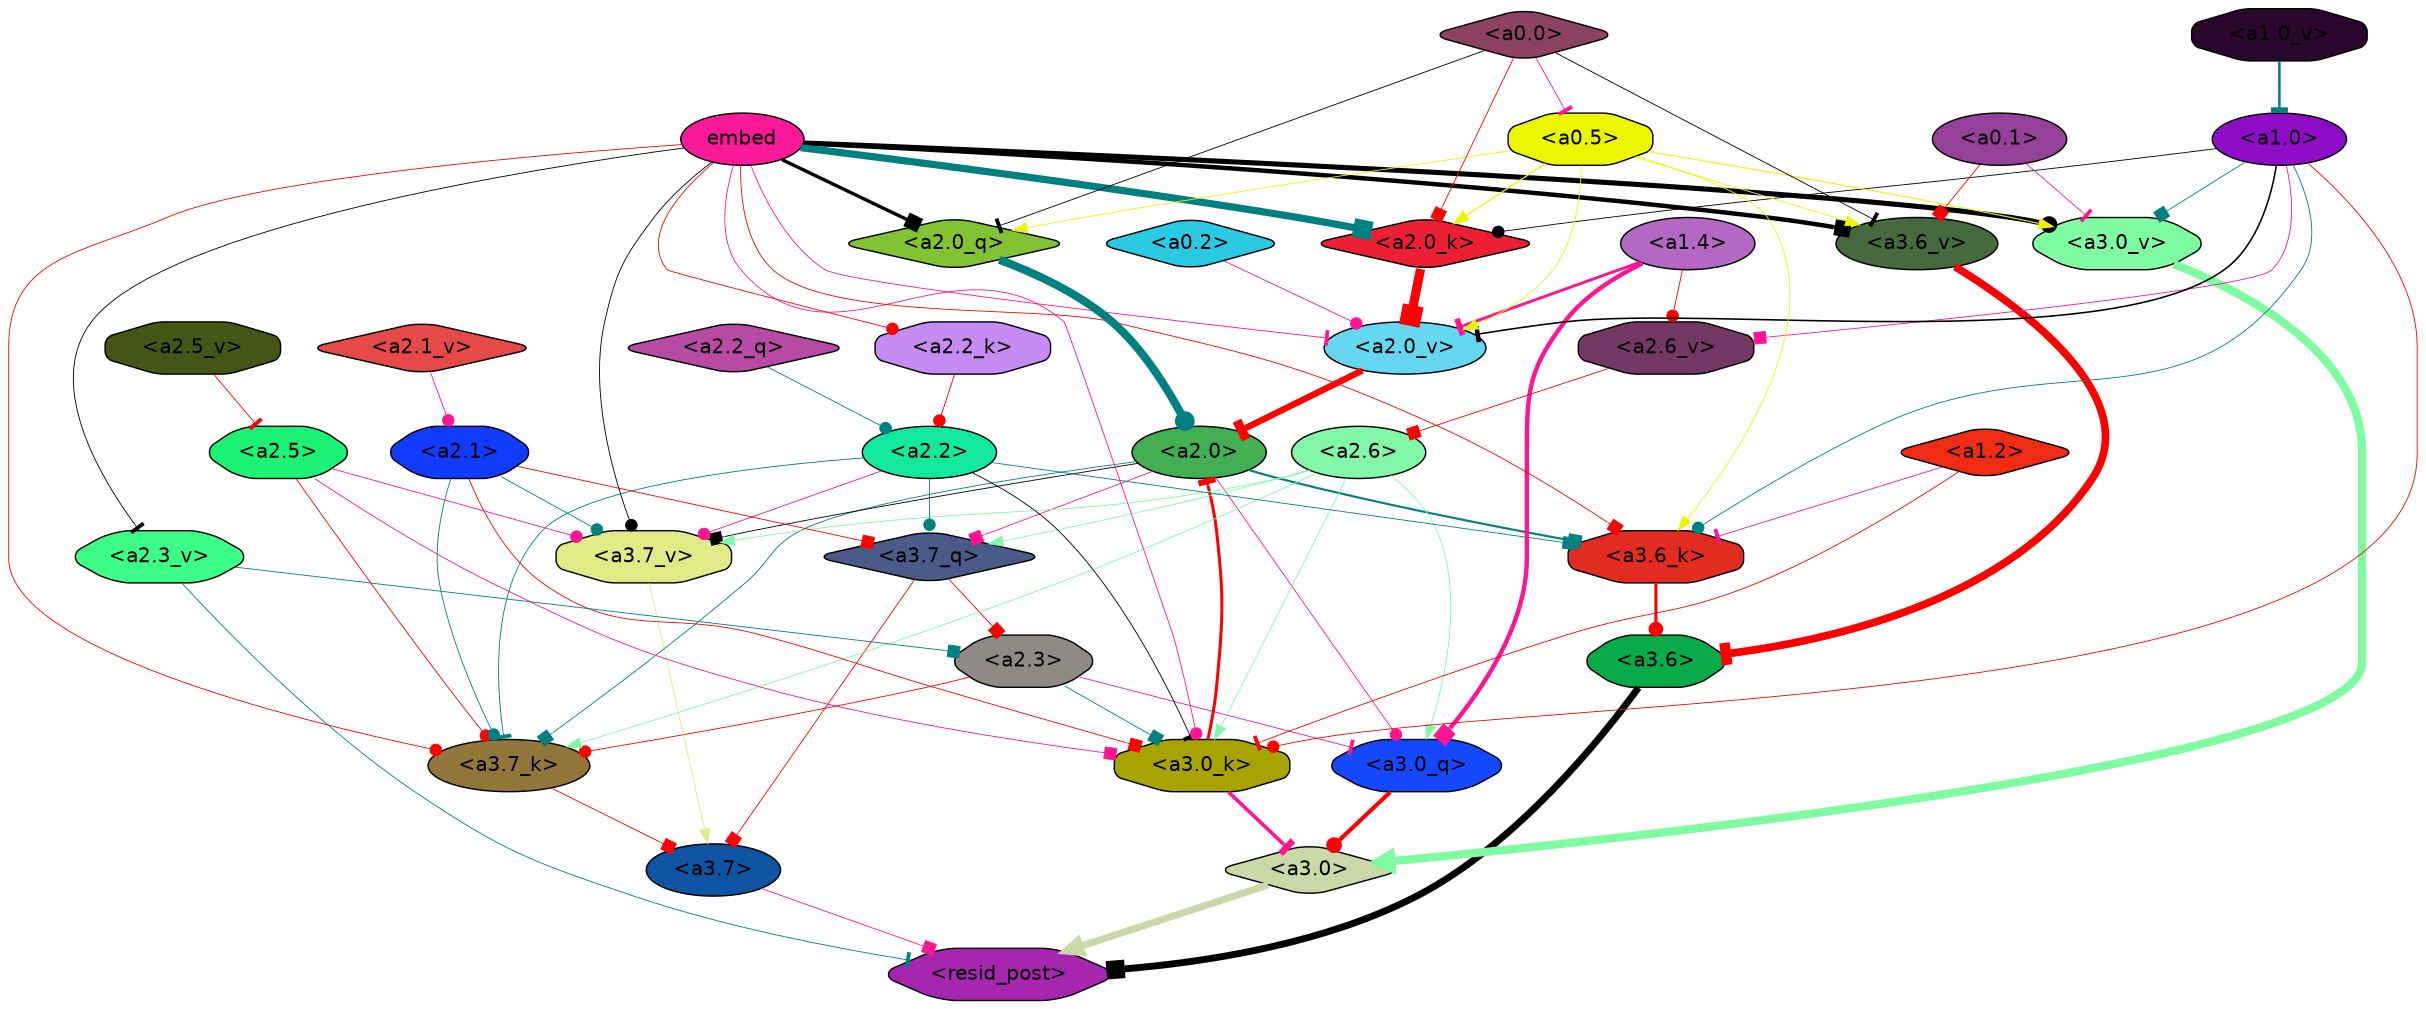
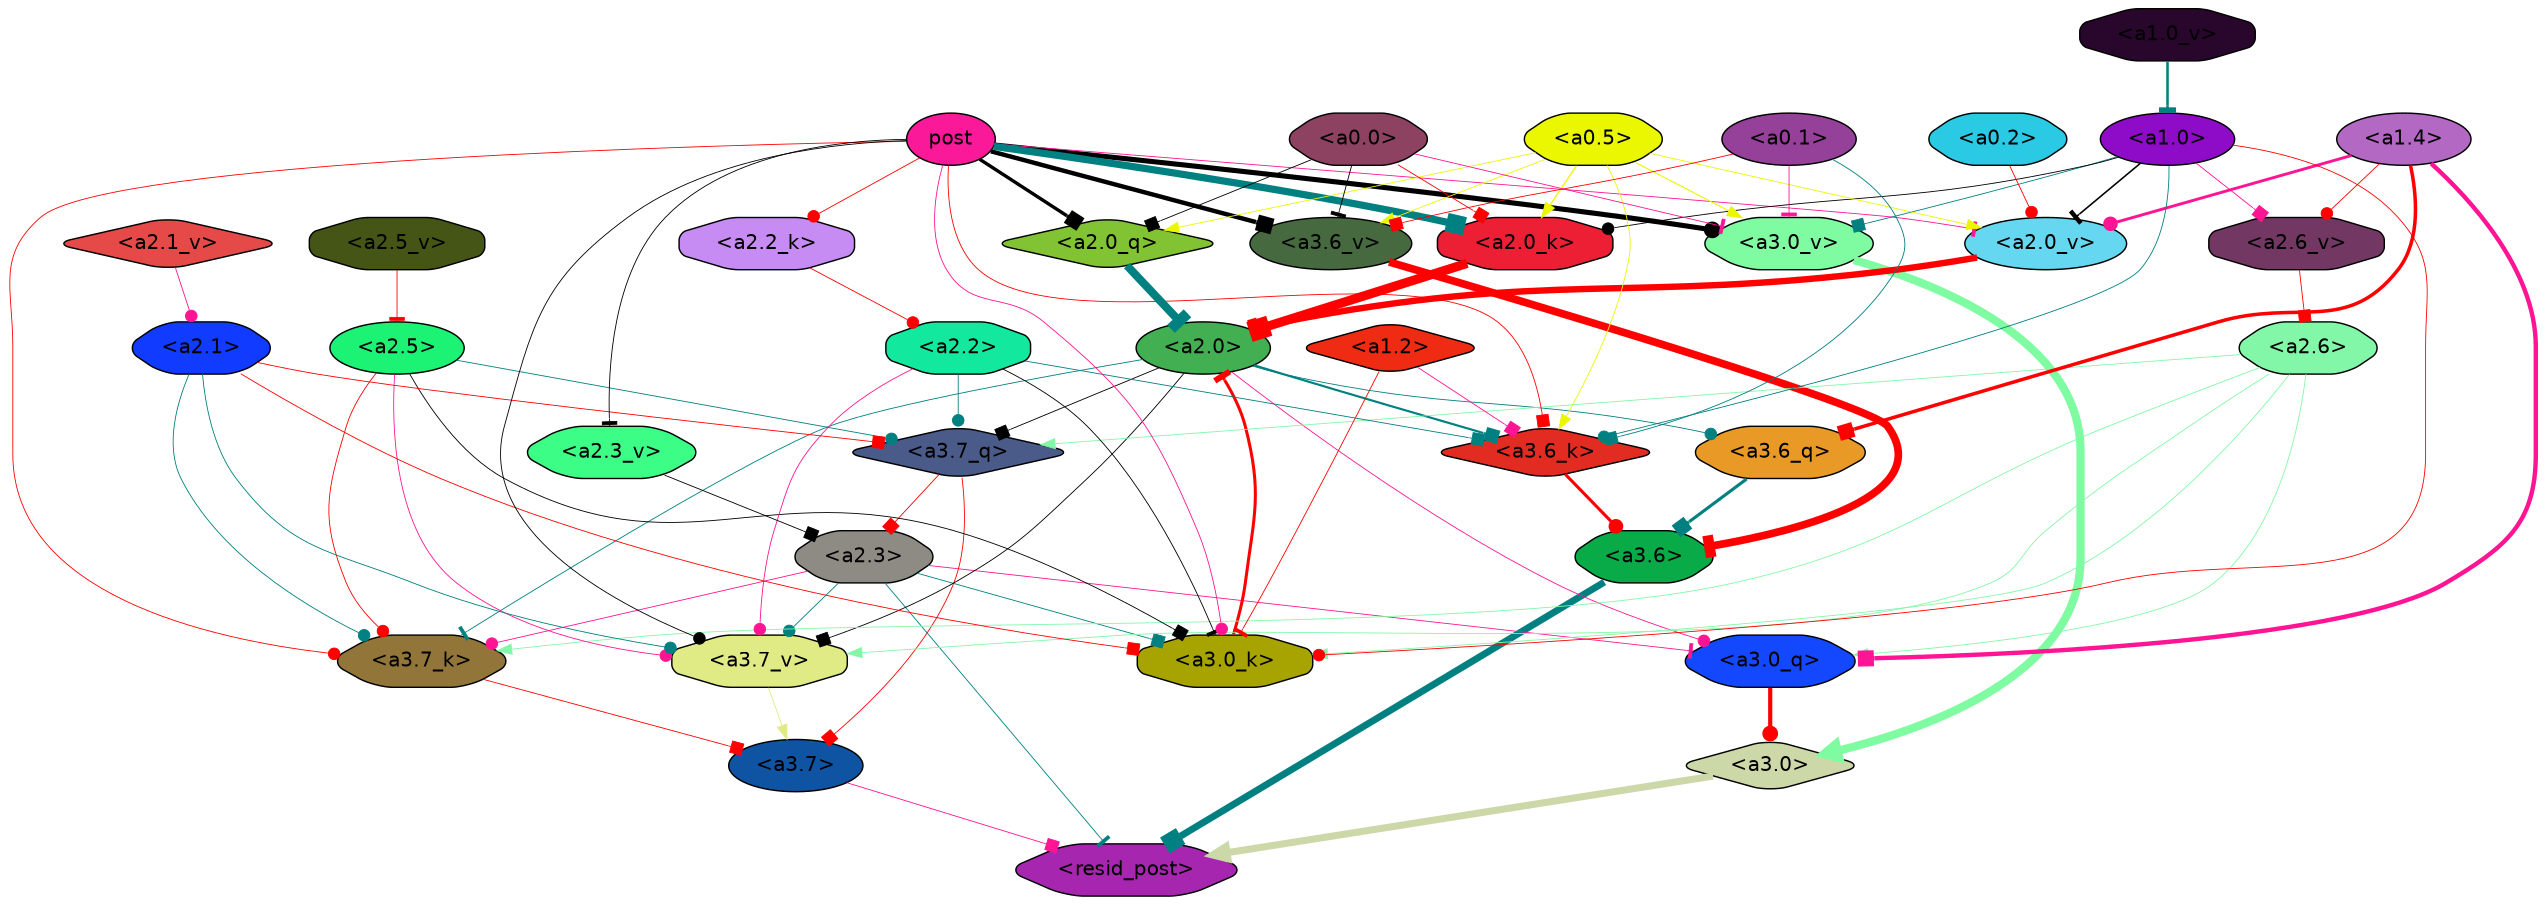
node "<a0.0>": shape diamond -> hexagon
edge "<a0.0>" -> "<a0.5>": now "<a0.0>" -> "<a3.0_v>"
edge "<a0.0>" -> "<a2.0_q>": arrowhead tee -> box
node "embed": label "embed" -> "post"
node "<a0.5>": shape octagon -> hexagon
node "<a0.2>": shape diamond -> hexagon
node "<a2.0_k>": shape diamond -> octagon
edge "<a2.0_k>" -> "<a2.0_v>": now "<a2.0_k>" -> "<a2.0>"
edge "<a0.2>" -> "<a2.0_v>": color deeppink -> red
edge "<a1.4>" -> "<a2.0_v>": arrowhead tee -> dot
edge "<a2.0_q>" -> "<a2.0>": arrowhead dot -> tee
edge "<a0.1>" -> "<a3.6_k>": added
node "<a2.2_q>": removed
edge "<a2.5>" -> "<a3.7_q>": added
node "<a2.5>": shape hexagon -> ellipse
node "<a2.2>": shape ellipse -> octagon
node "<a2.6>": shape ellipse -> hexagon
node "<a3.6_q>": added
edge "<a2.0>" -> "<a3.7_q>": color deeppink -> black
edge "<a1.2>" -> "<a3.6_k>": arrowhead tee -> box
edge "<a2.2>" -> "<a3.7_k>": removed
edge "<a2.0>" -> "<a3.7_k>": arrowhead box -> tee
node "<a3.6_k>": shape octagon -> diamond
edge "<a2.3_v>" -> "<a2.3>": color teal -> black
edge "<a2.3>" -> "<a3.7_v>": added
edge "<a2.5>" -> "<a3.0_k>": color deeppink -> black
edge "<a2.3>" -> "<a3.7_k>": color red -> deeppink
node "<a3.7_k>": shape ellipse -> hexagon
edge "<a3.0_k>" -> "<a3.0>": removed
edge "<a2.3_v>" -> "<resid_post>": now "<a2.3>" -> "<resid_post>"
edge "<a3.6>" -> "<resid_post>": color black -> teal
